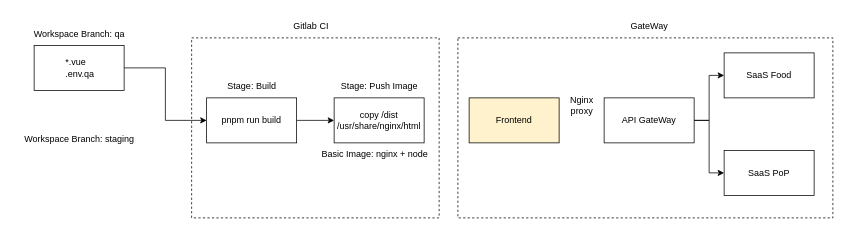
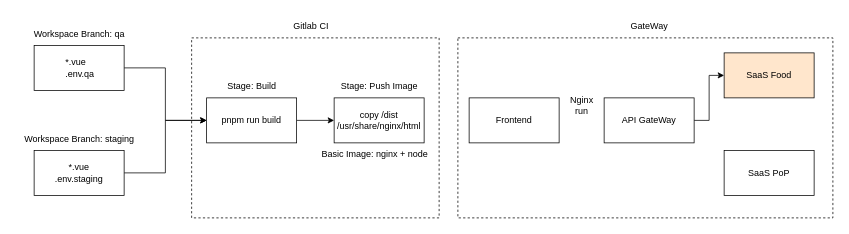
node "SaaS Food": fillcolor #ffffff -> #ffe6cc
node "Nginx proxy": label "Nginx proxy" -> "Nginx run"
node "Frontend": fillcolor #fff2cc -> #ffffff
edge "*.vue .env.staging" -> "pnpm run build": added
node "*.vue .env.staging": added
edge "API GateWay" -> "SaaS PoP": removed
